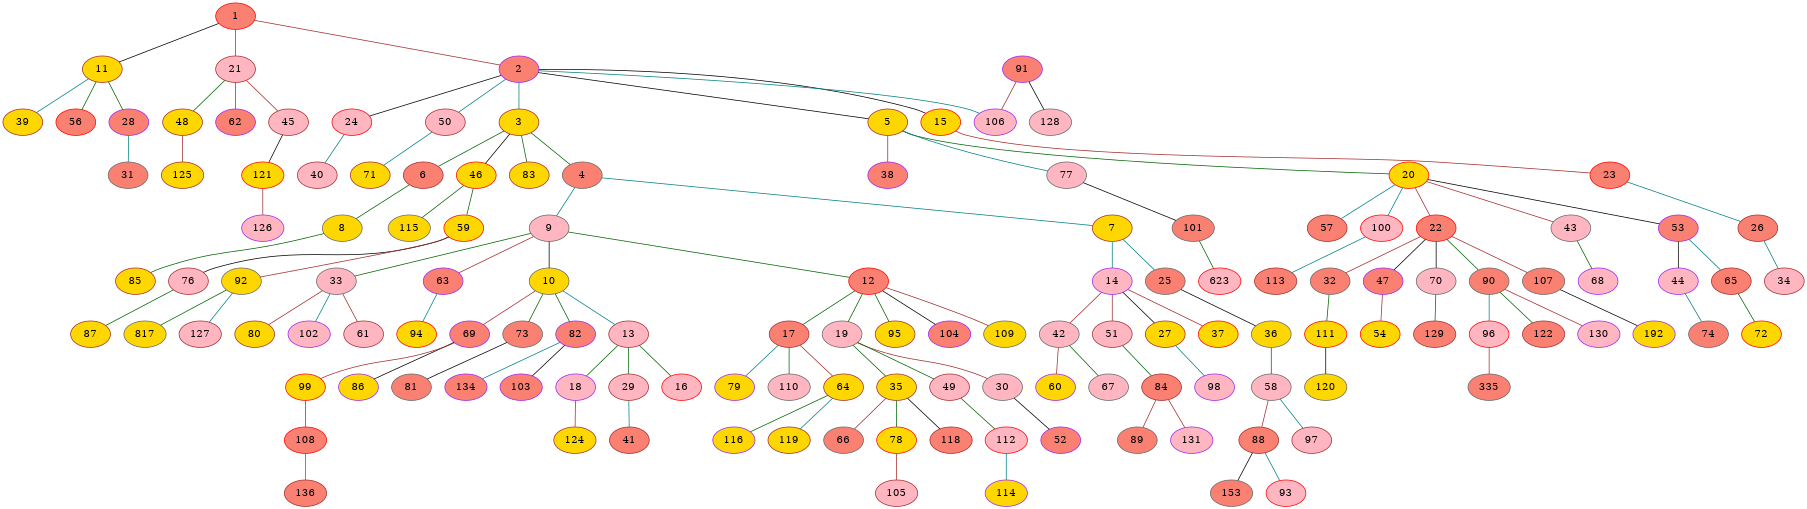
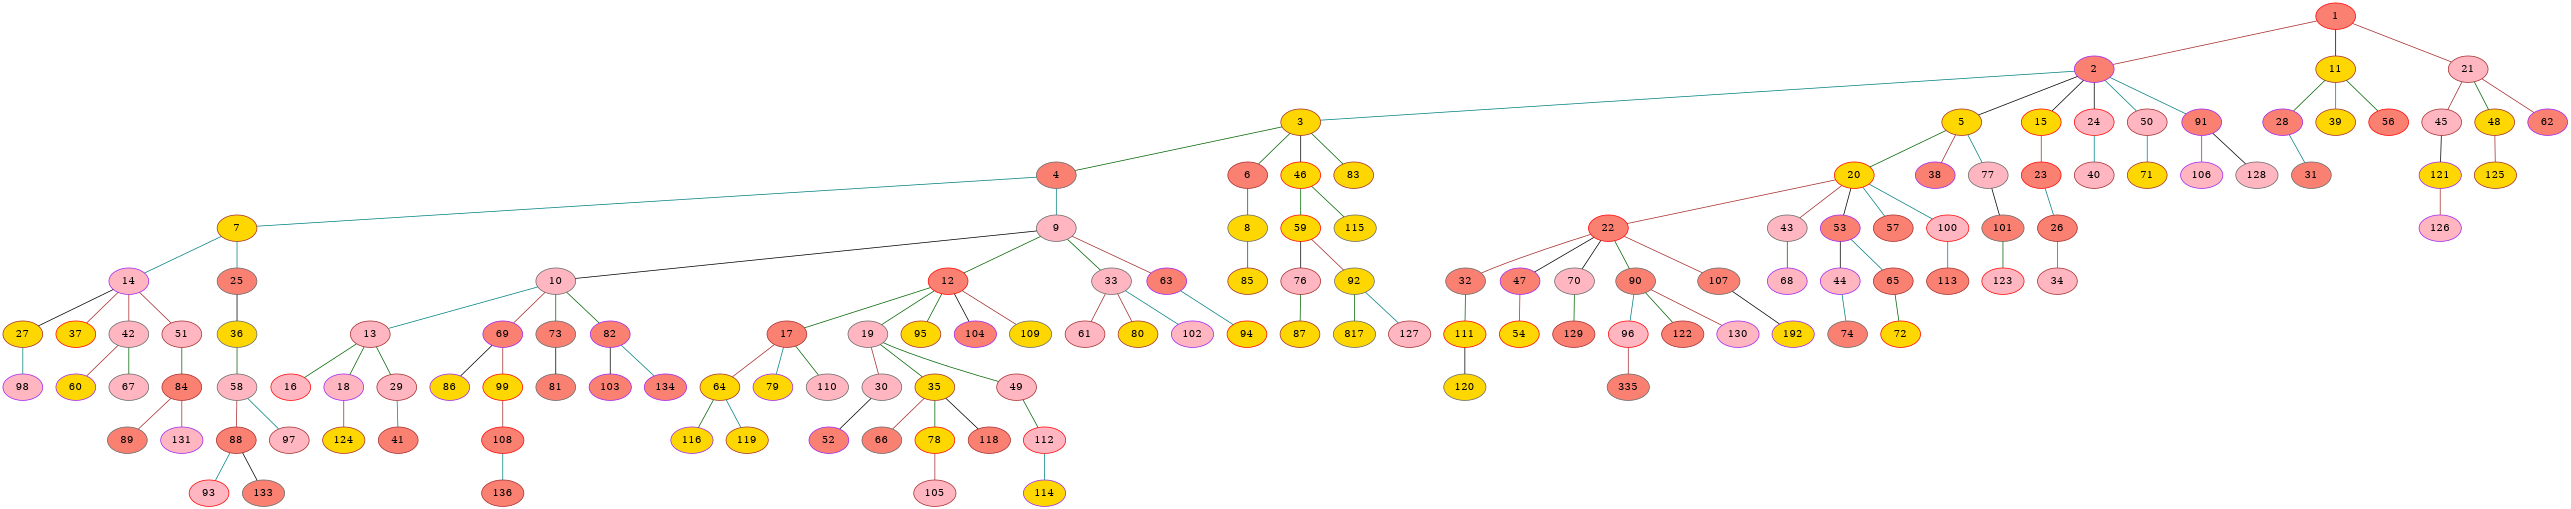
edge "2" -- "106": now "2" -- "91"
node "121": color red -> purple
node "10": fillcolor gold -> lightpink
node "623": label "623" -> "123"
node "153": label "153" -> "133"
